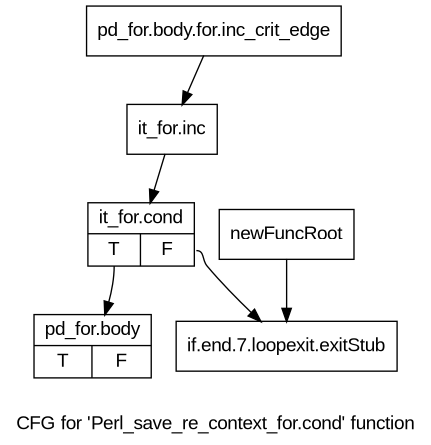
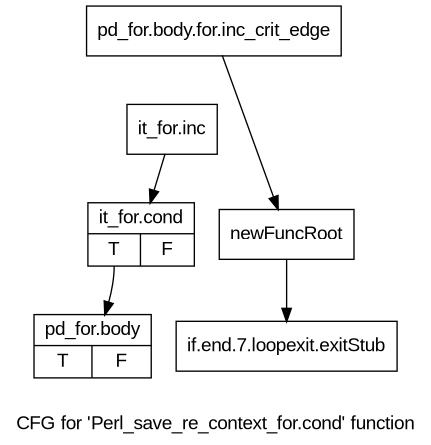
edge "pd_for.body.for.inc_crit_edge" -> "it_for.inc": now "pd_for.body.for.inc_crit_edge" -> "newFuncRoot"
edge "it_for.cond" -> "if.end.7.loopexit.exitStub": removed
